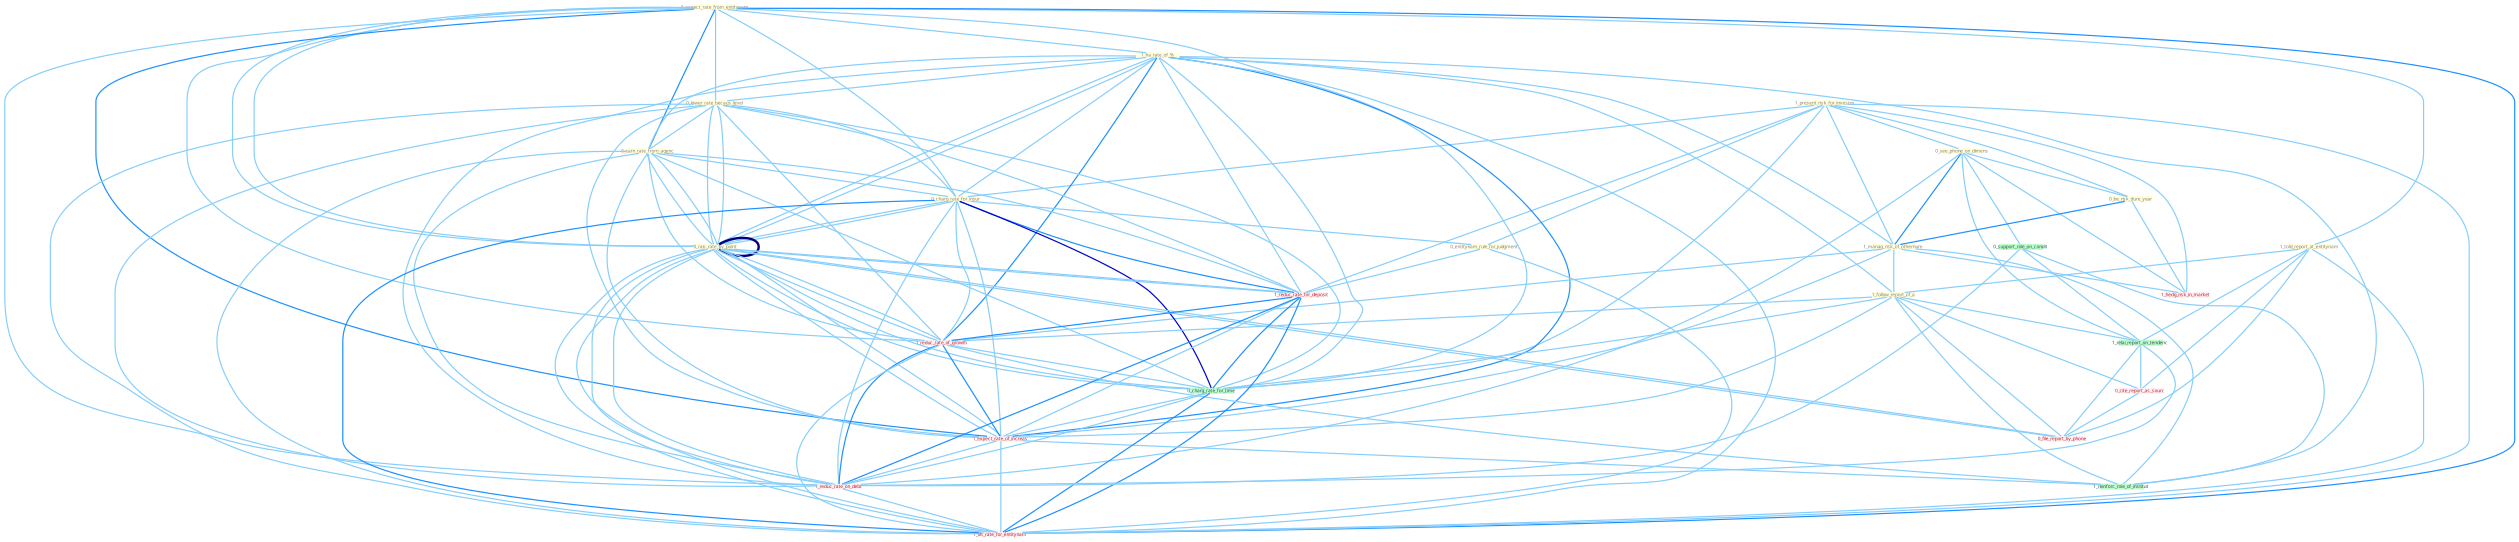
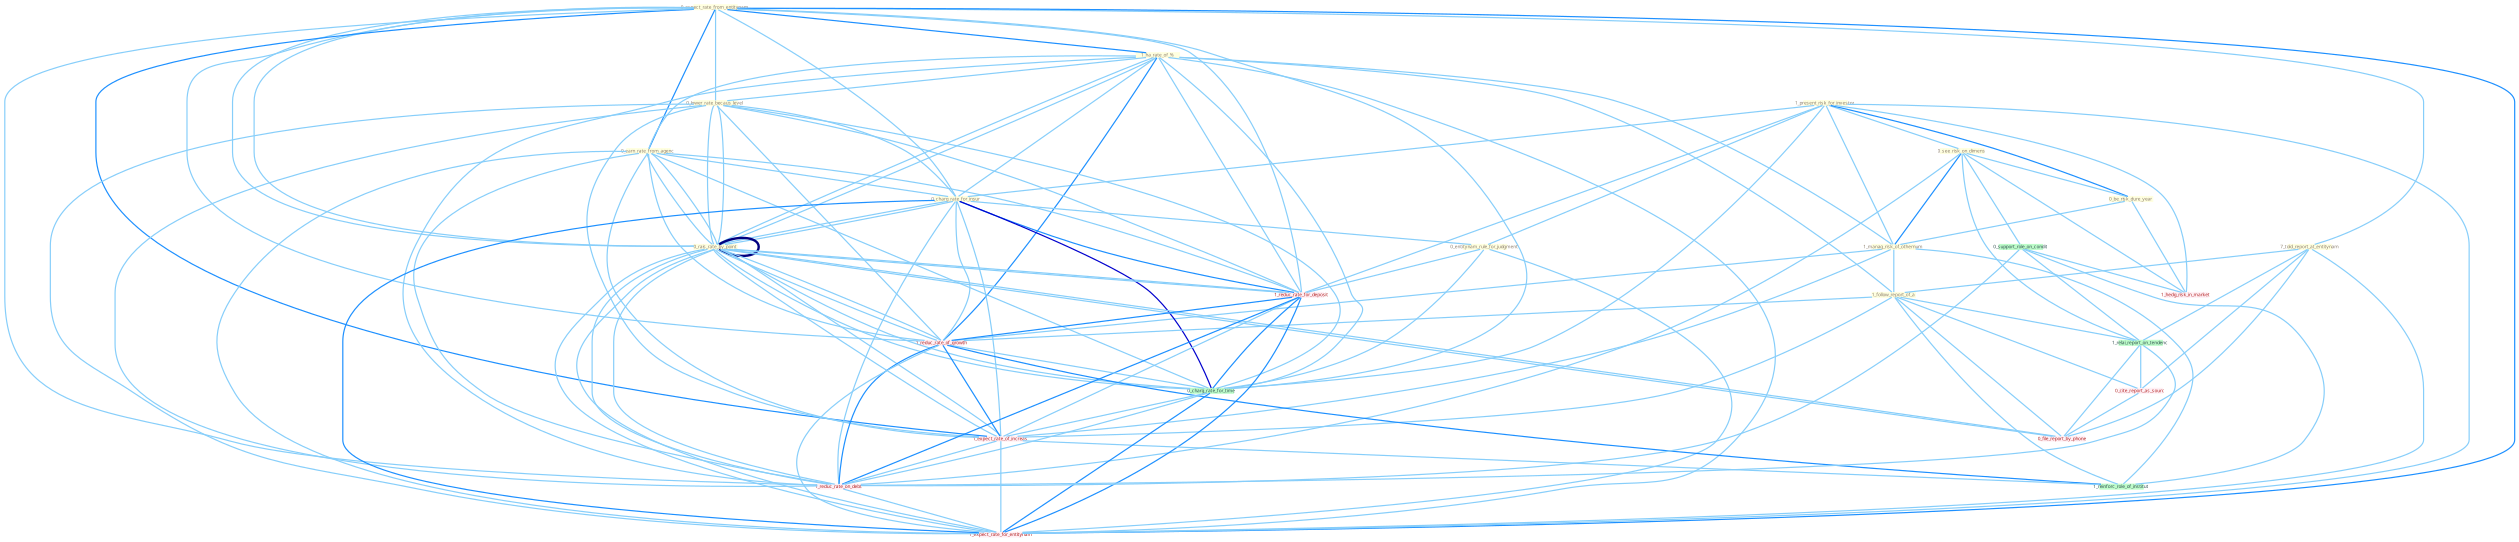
edge "0_expect_rate_from_entitynam" -- "1_ha_rate_of_%": color #87cefa -> #1e90ff
edge "0_expect_rate_from_entitynam" -- "1_reduc_rate_for_deposit": added
edge "1_ha_rate_of_%" -- "1_reinforc_role_of_institut": removed
edge "0_lower_rate_becaus_level" -- "0_earn_rate_from_agenc": removed
edge "1_present_risk_for_investor" -- "0_be_risk_dure_year": color #87cefa -> #1e90ff
node "0_see_phone_on_dimens": label "0_see_phone_on_dimens" -> "0_see_risk_on_dimens"
edge "0_be_risk_dure_year" -- "1_manag_risk_of_othernum": color #1e90ff -> #87cefa
node "1_told_report_at_entitynam": label "1_told_report_at_entitynam" -> "7_told_report_at_entitynam"
edge "1_manag_risk_of_othernum" -- "1_hedg_risk_in_market": now "0_support_role_on_condit" -- "1_hedg_risk_in_market"
edge "1_ha_rate_of_%" -- "1_expect_rate_of_increas": removed
edge "1_follow_report_of_a" -- "0_charg_rate_for_time": now "0_entitynam_rule_for_judgment" -- "0_charg_rate_for_time"
edge "1_reduc_rate_of_growth" -- "1_reinforc_role_of_institut": color #87cefa -> #1e90ff
node "1_lift_rate_for_entitynam": label "1_lift_rate_for_entitynam" -> "1_expect_rate_for_entitynam"
